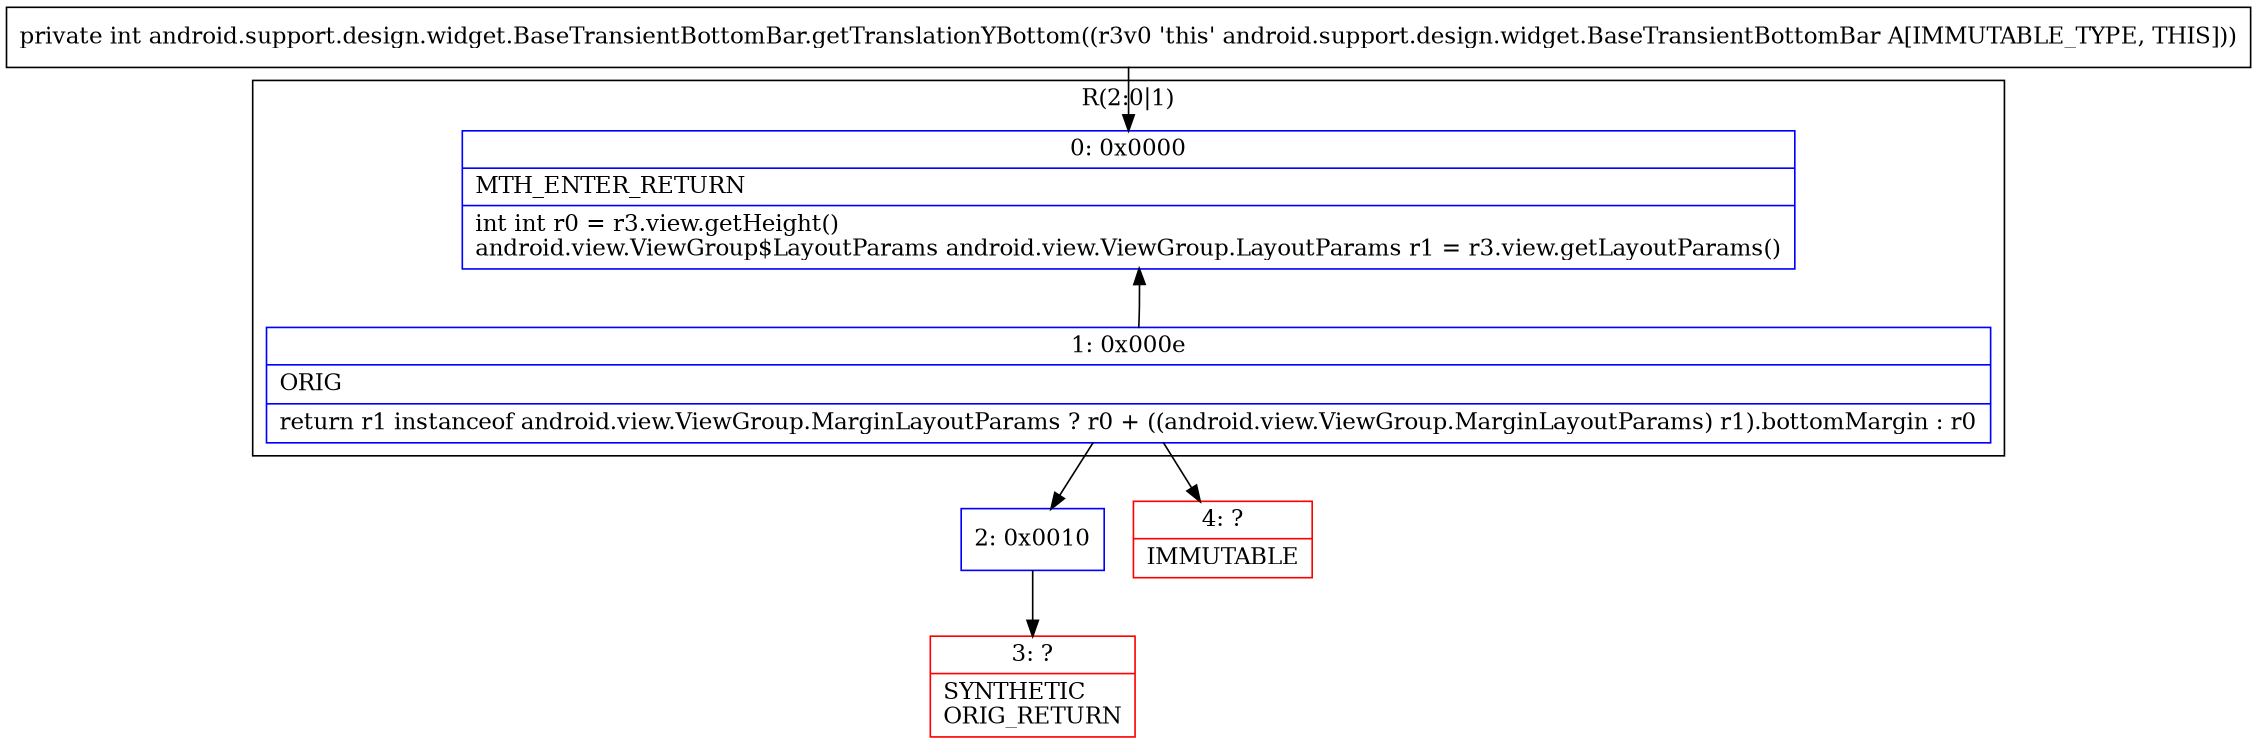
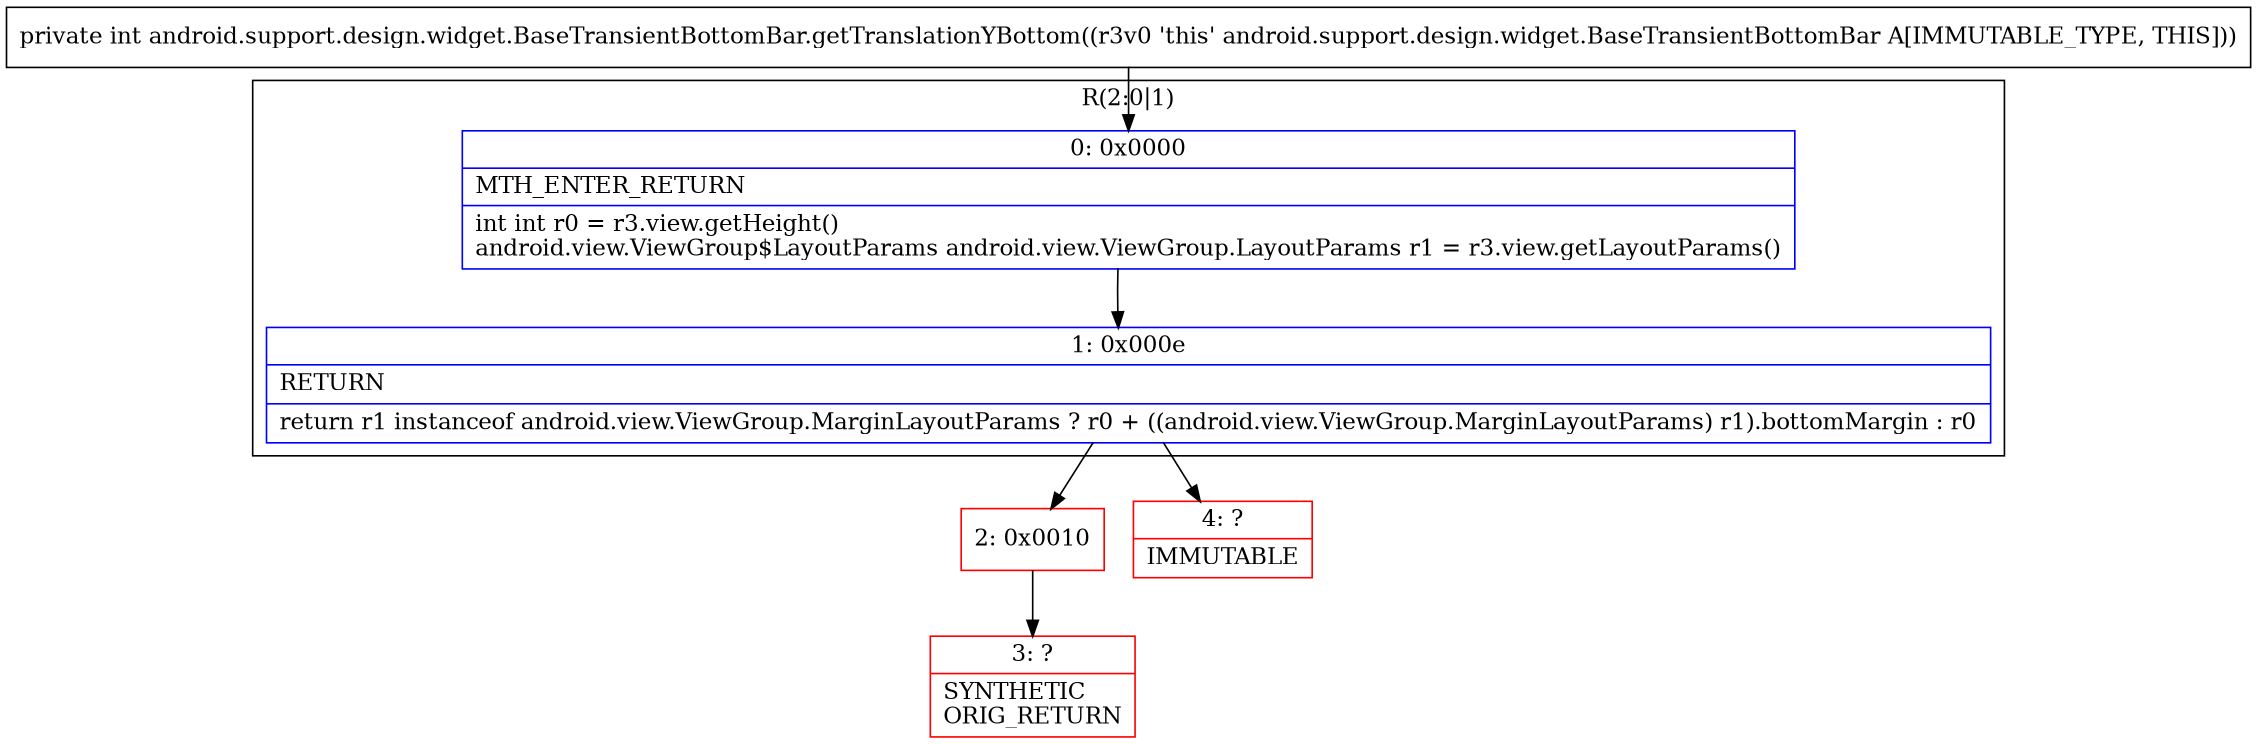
edge "1: 0x000e" -> "0: 0x0000": reversed
node "1: 0x000e": text "ORIG" -> "RETURN"
node "2: 0x0010": color blue -> red
